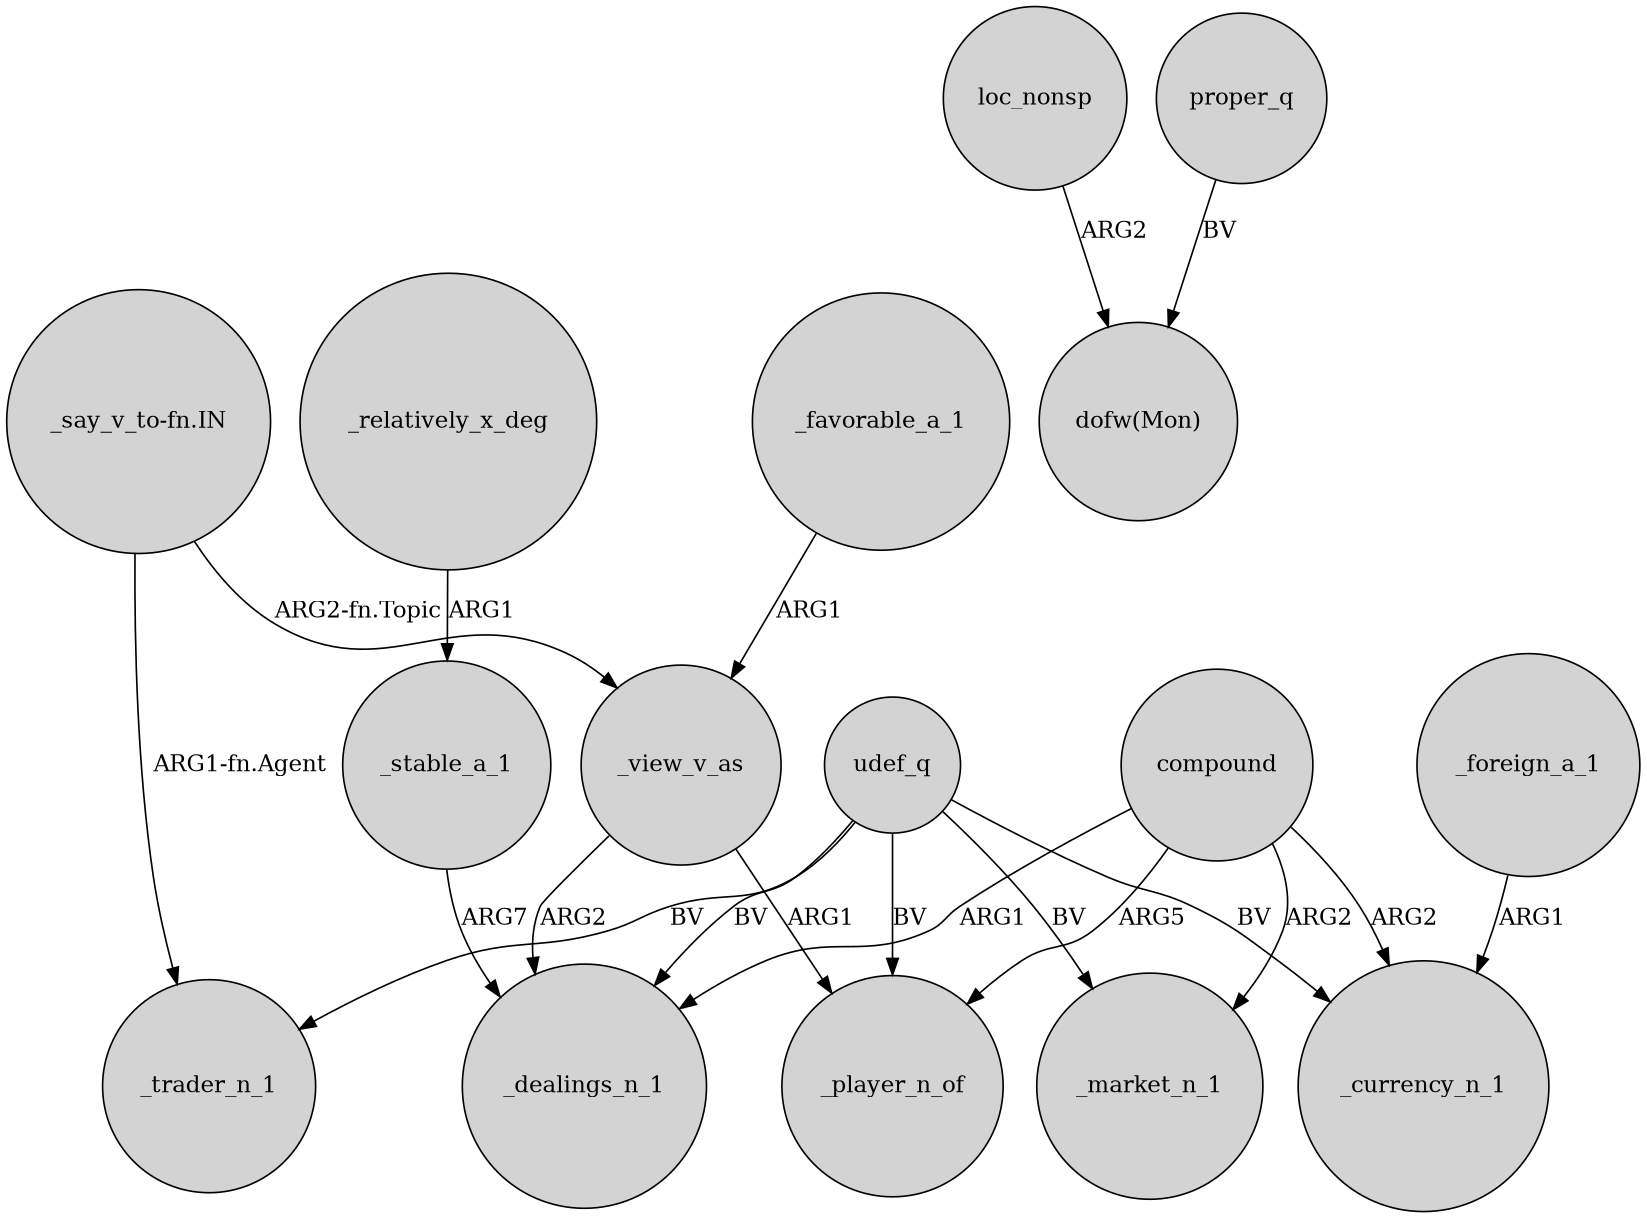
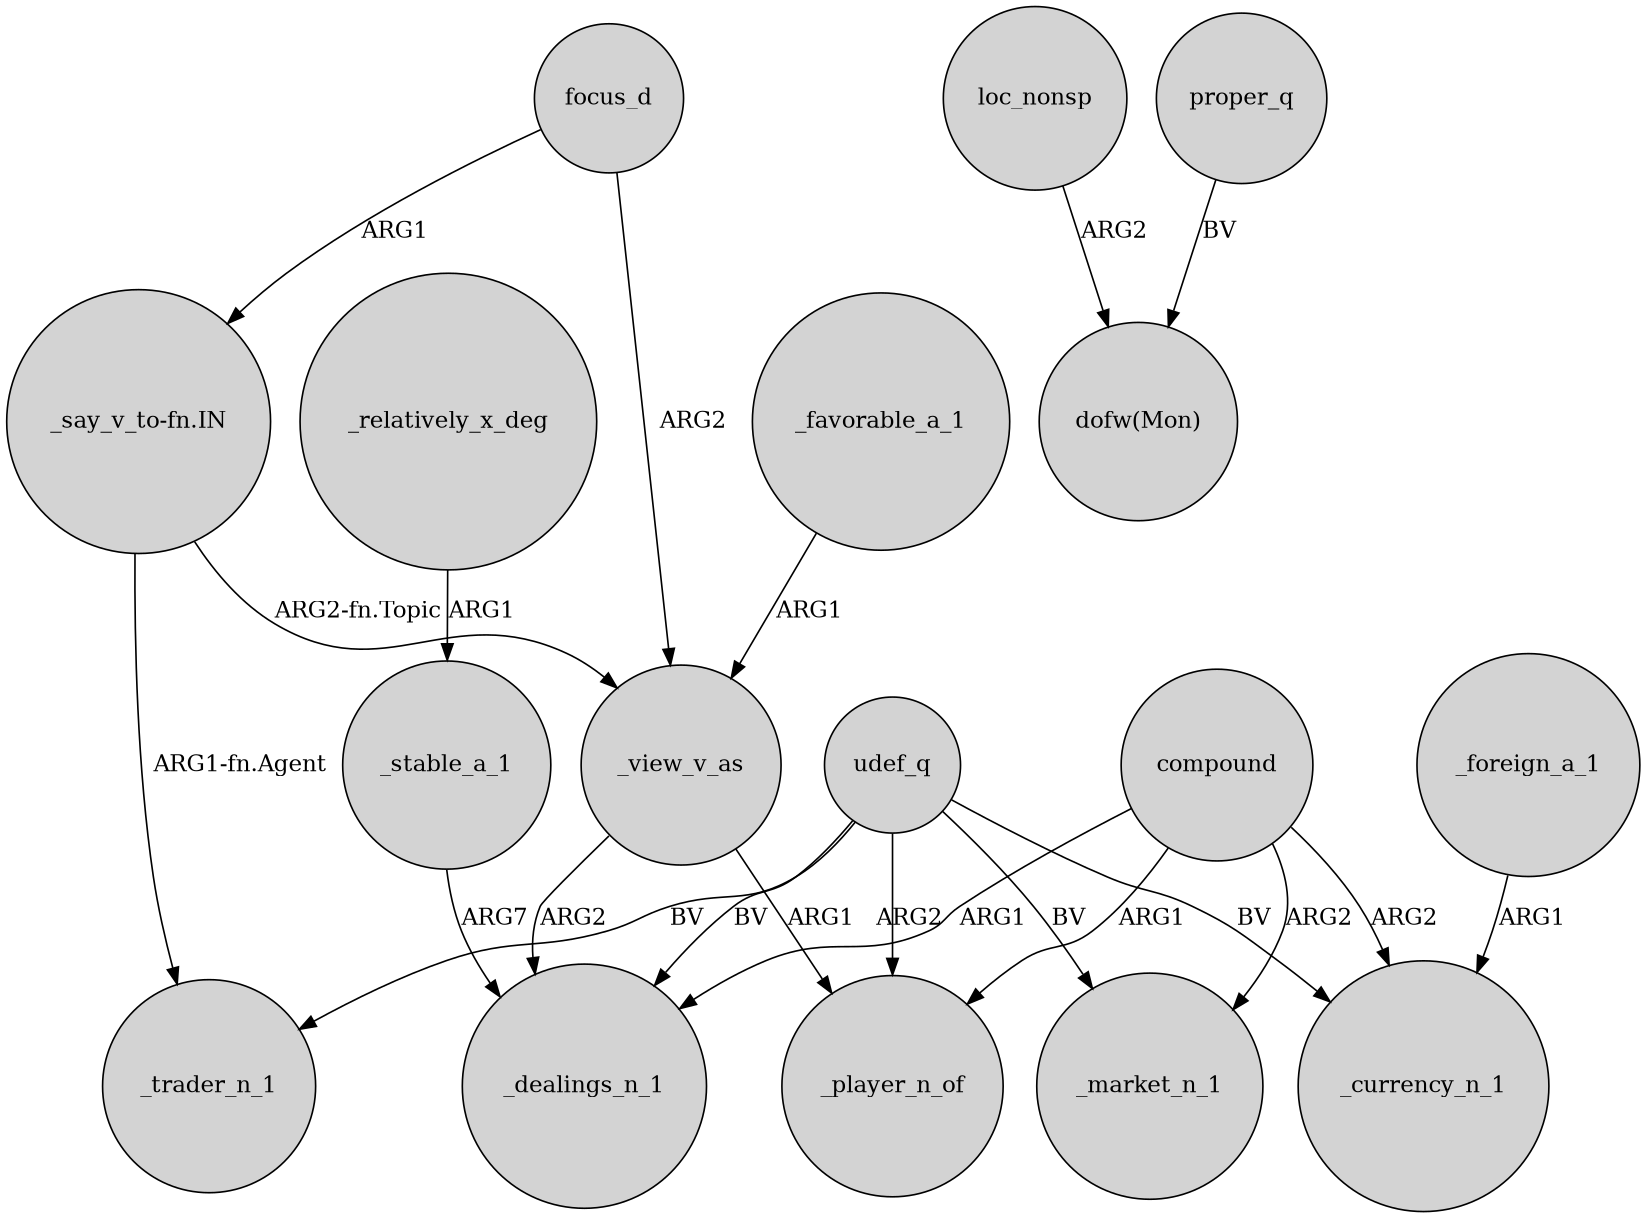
node "focus_d": added
edge "udef_q" -> "_player_n_of": label "BV" -> "ARG2"
edge "compound" -> "_player_n_of": label "ARG5" -> "ARG1"
